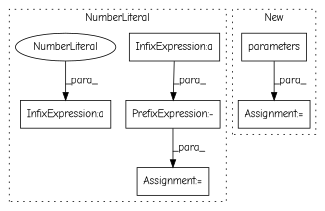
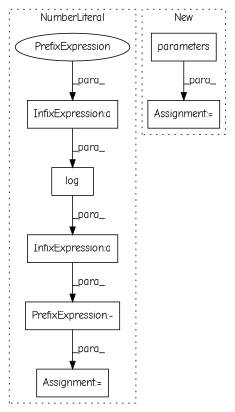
node "NumberLiteral": label "NumberLiteral" -> "PrefixExpression"
node "log": added
